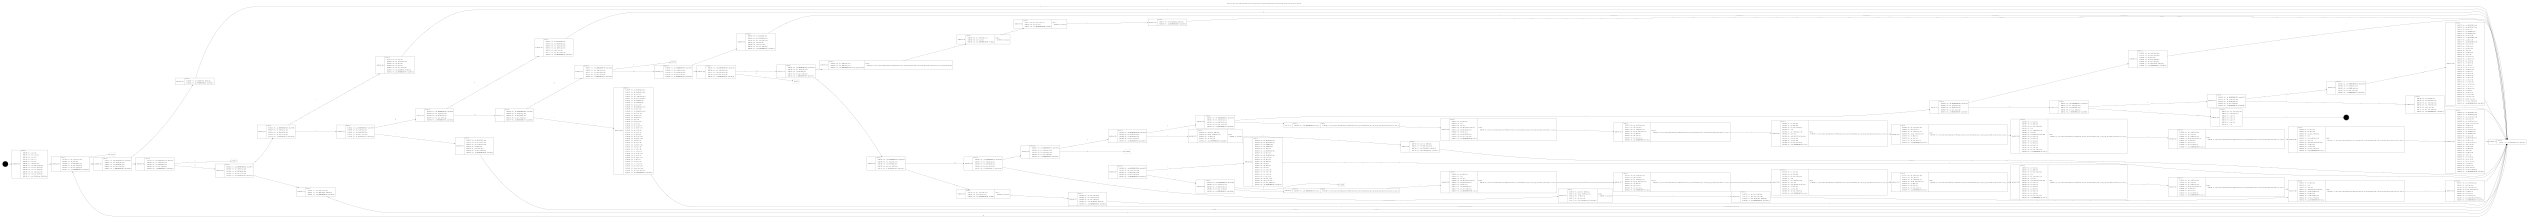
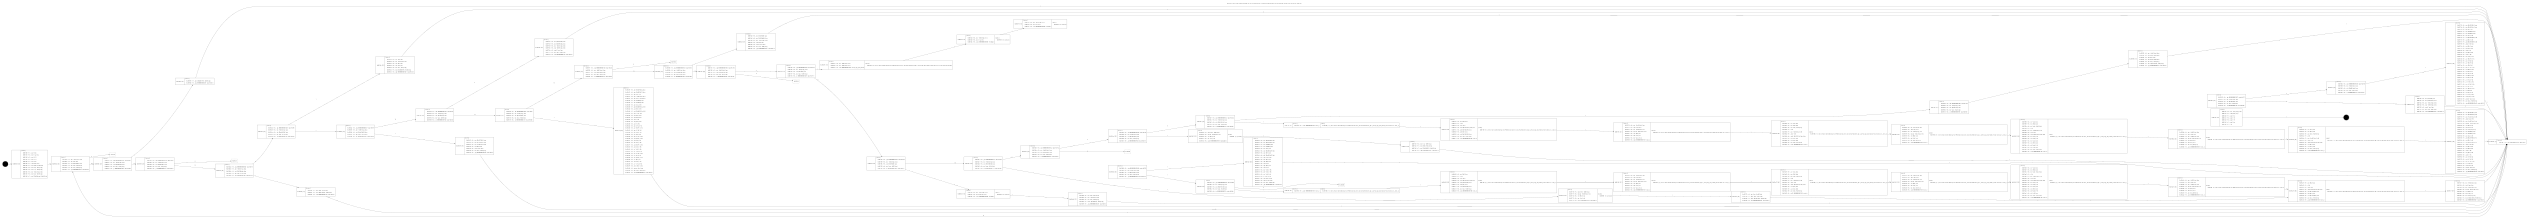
node "0x401b7c [12]": removed
node "0x401619 [25]": removed
